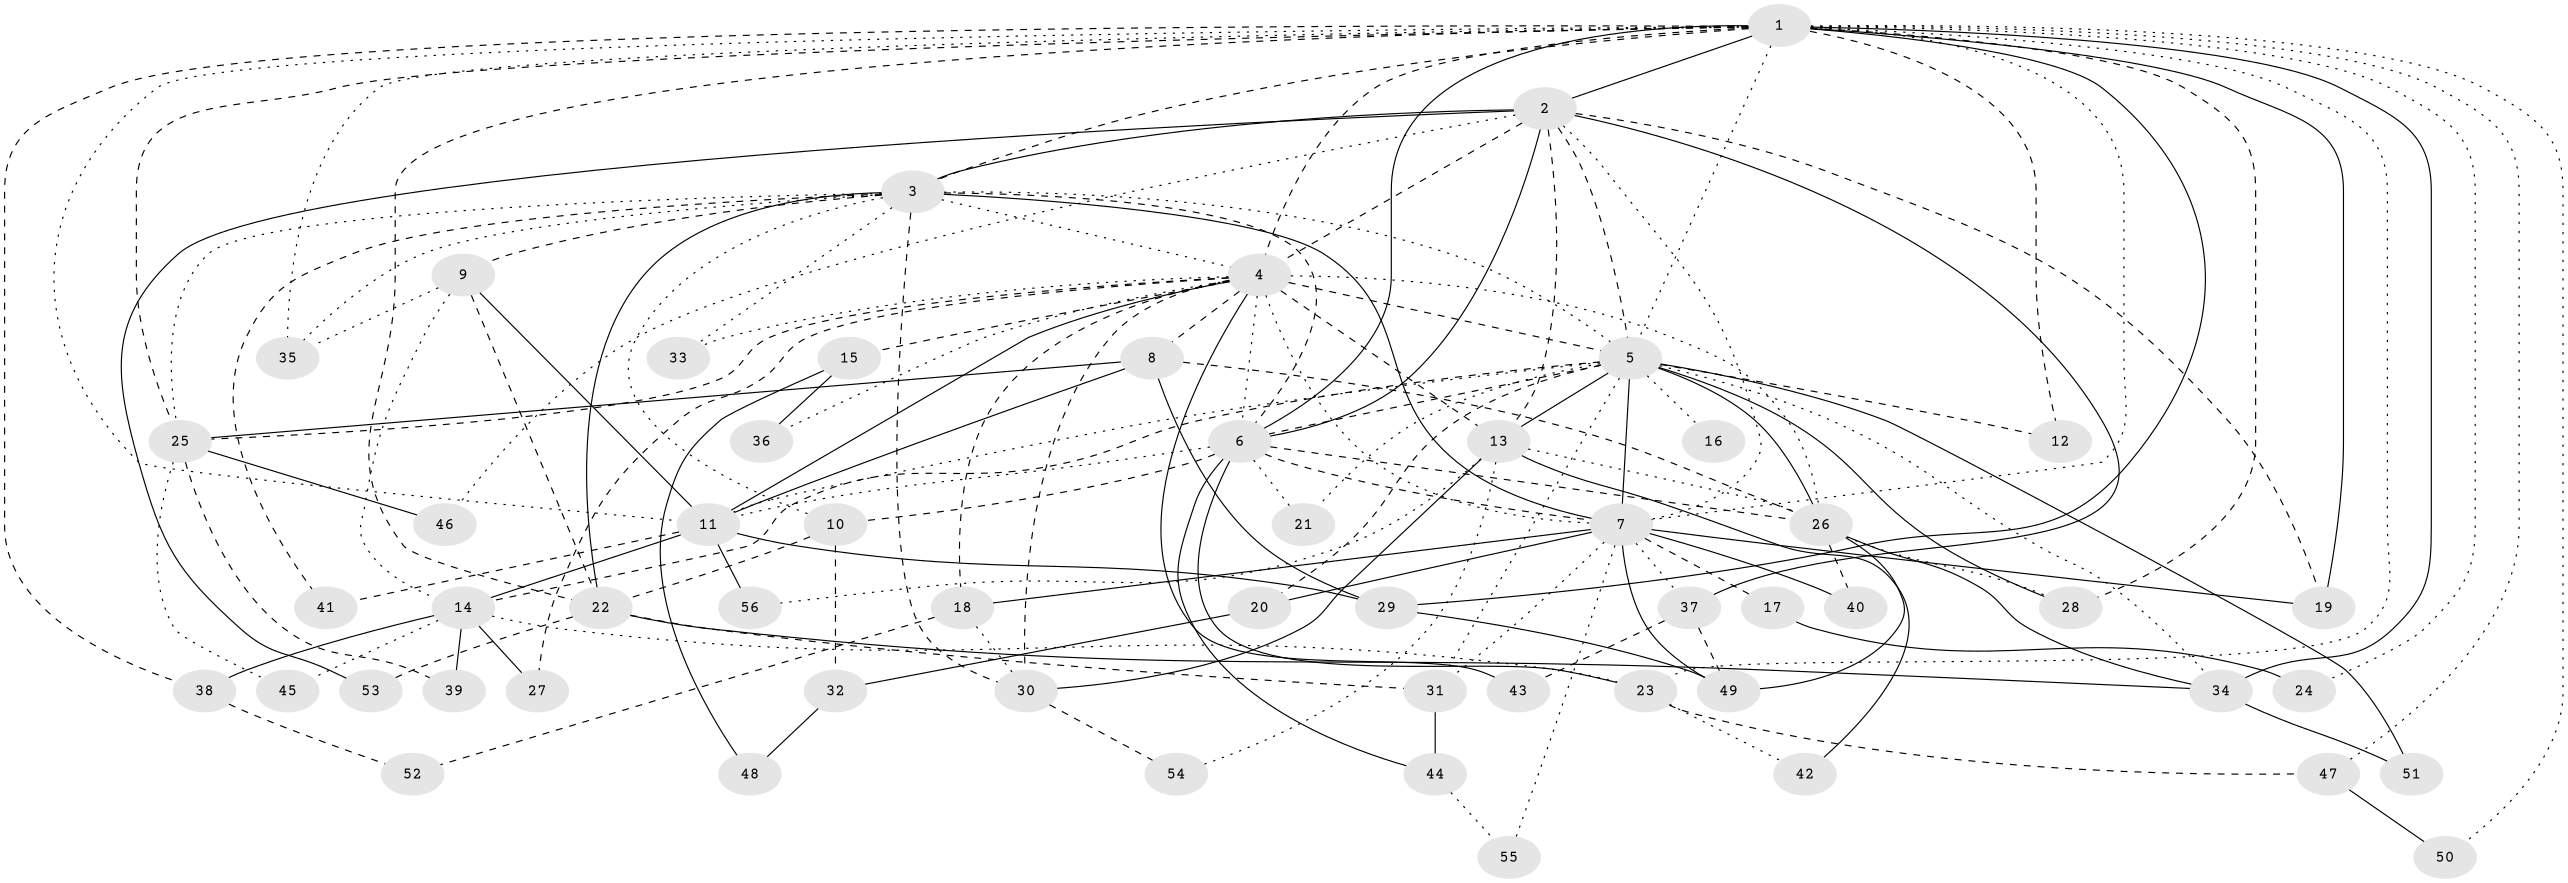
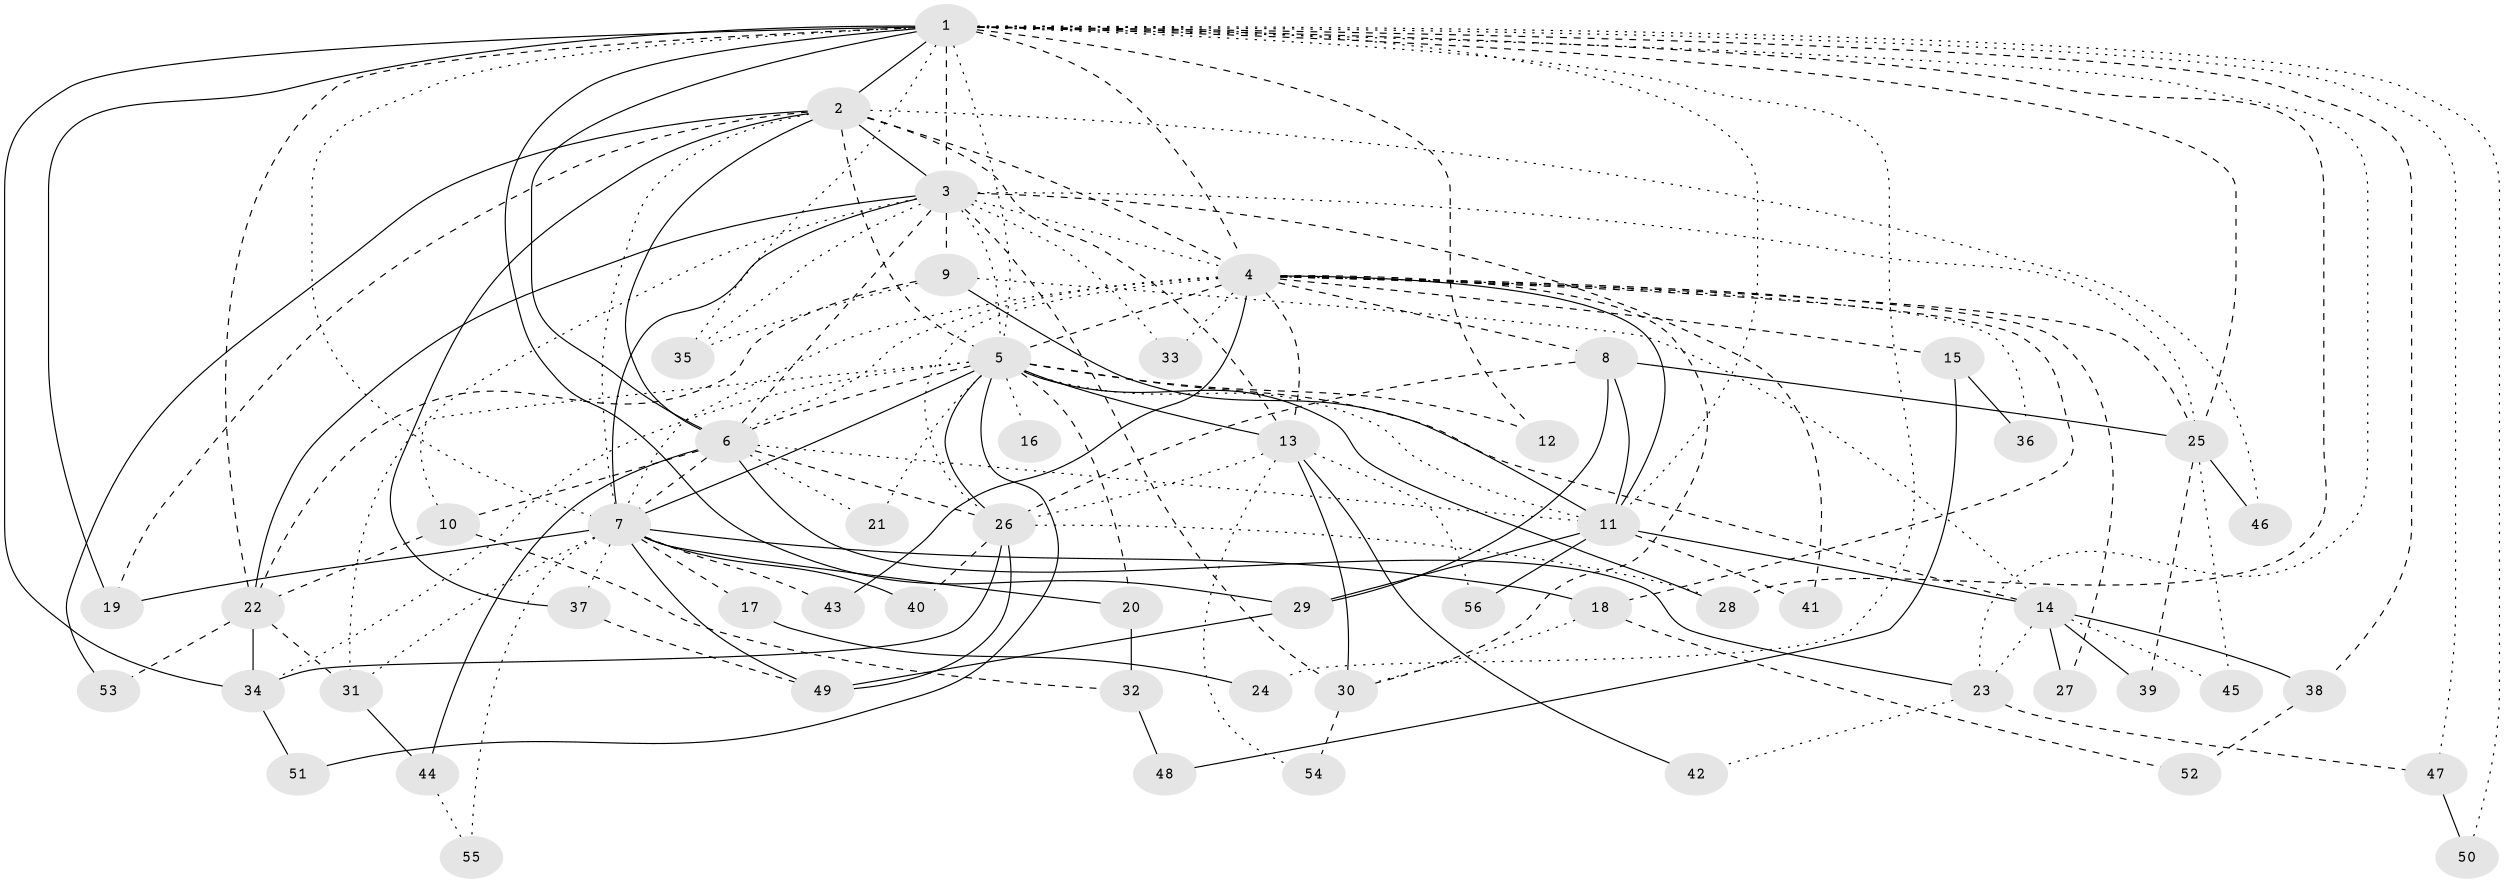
edge "37" -- "43": now "7" -- "43"
